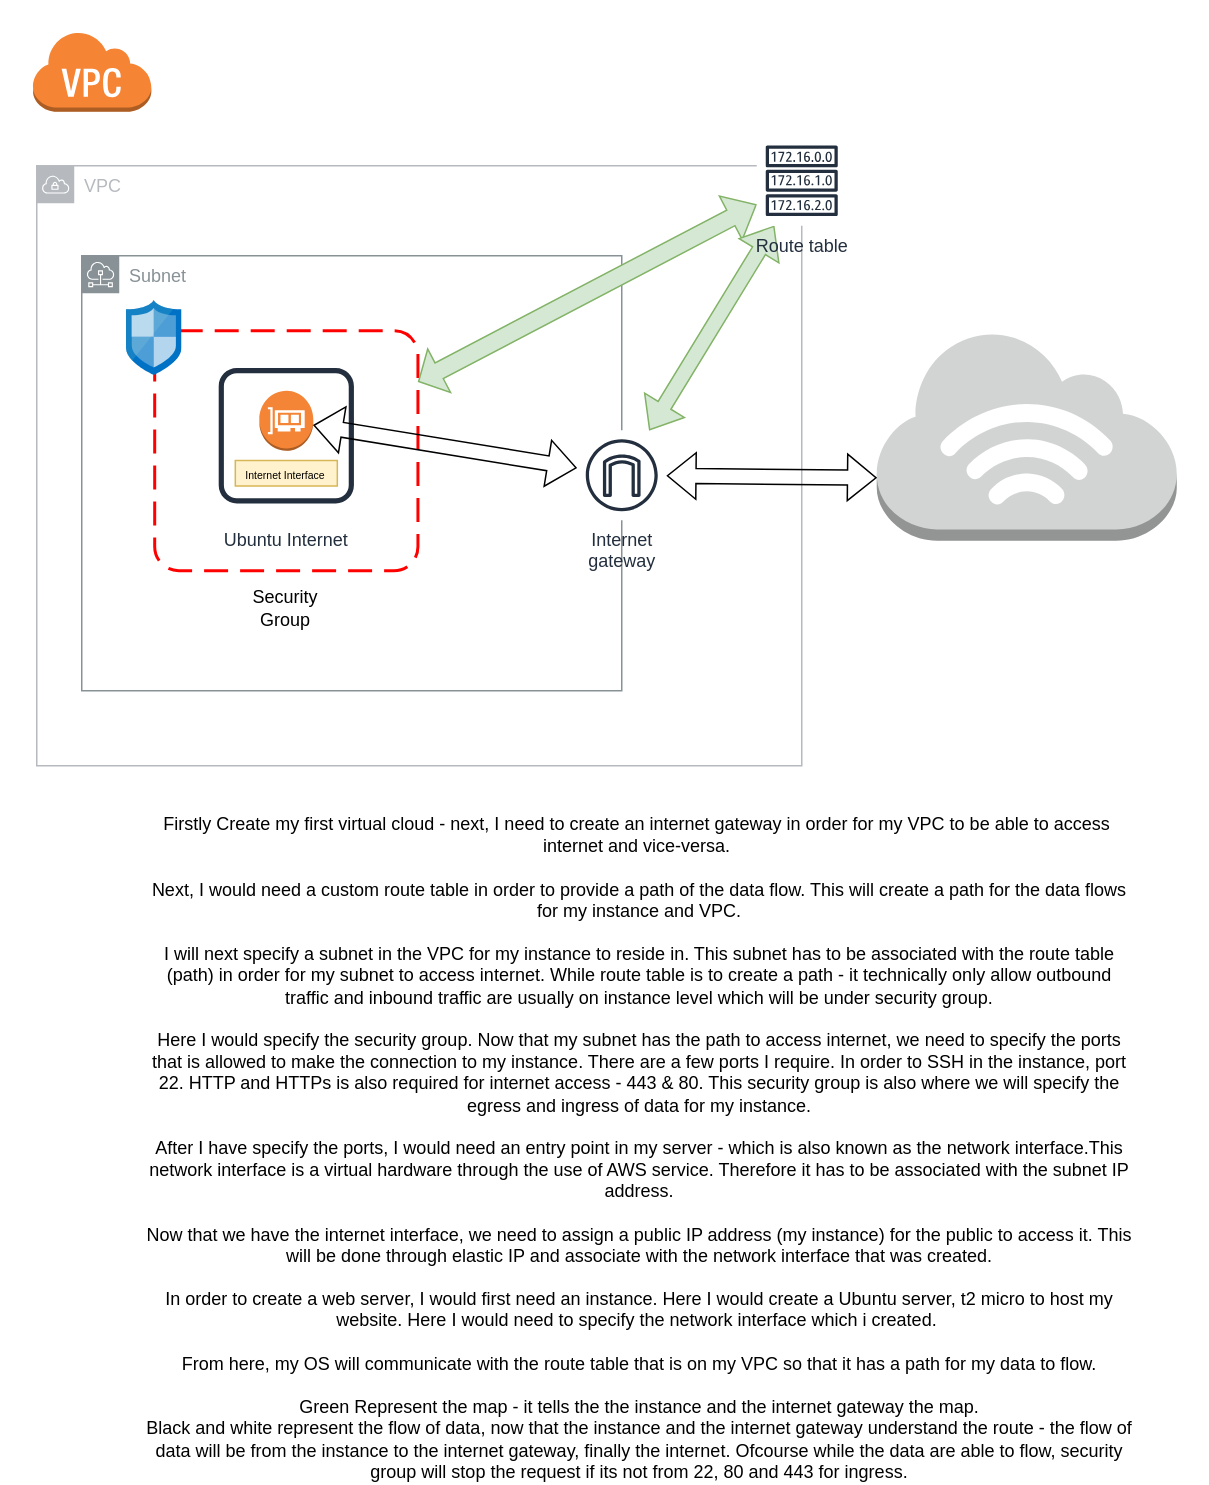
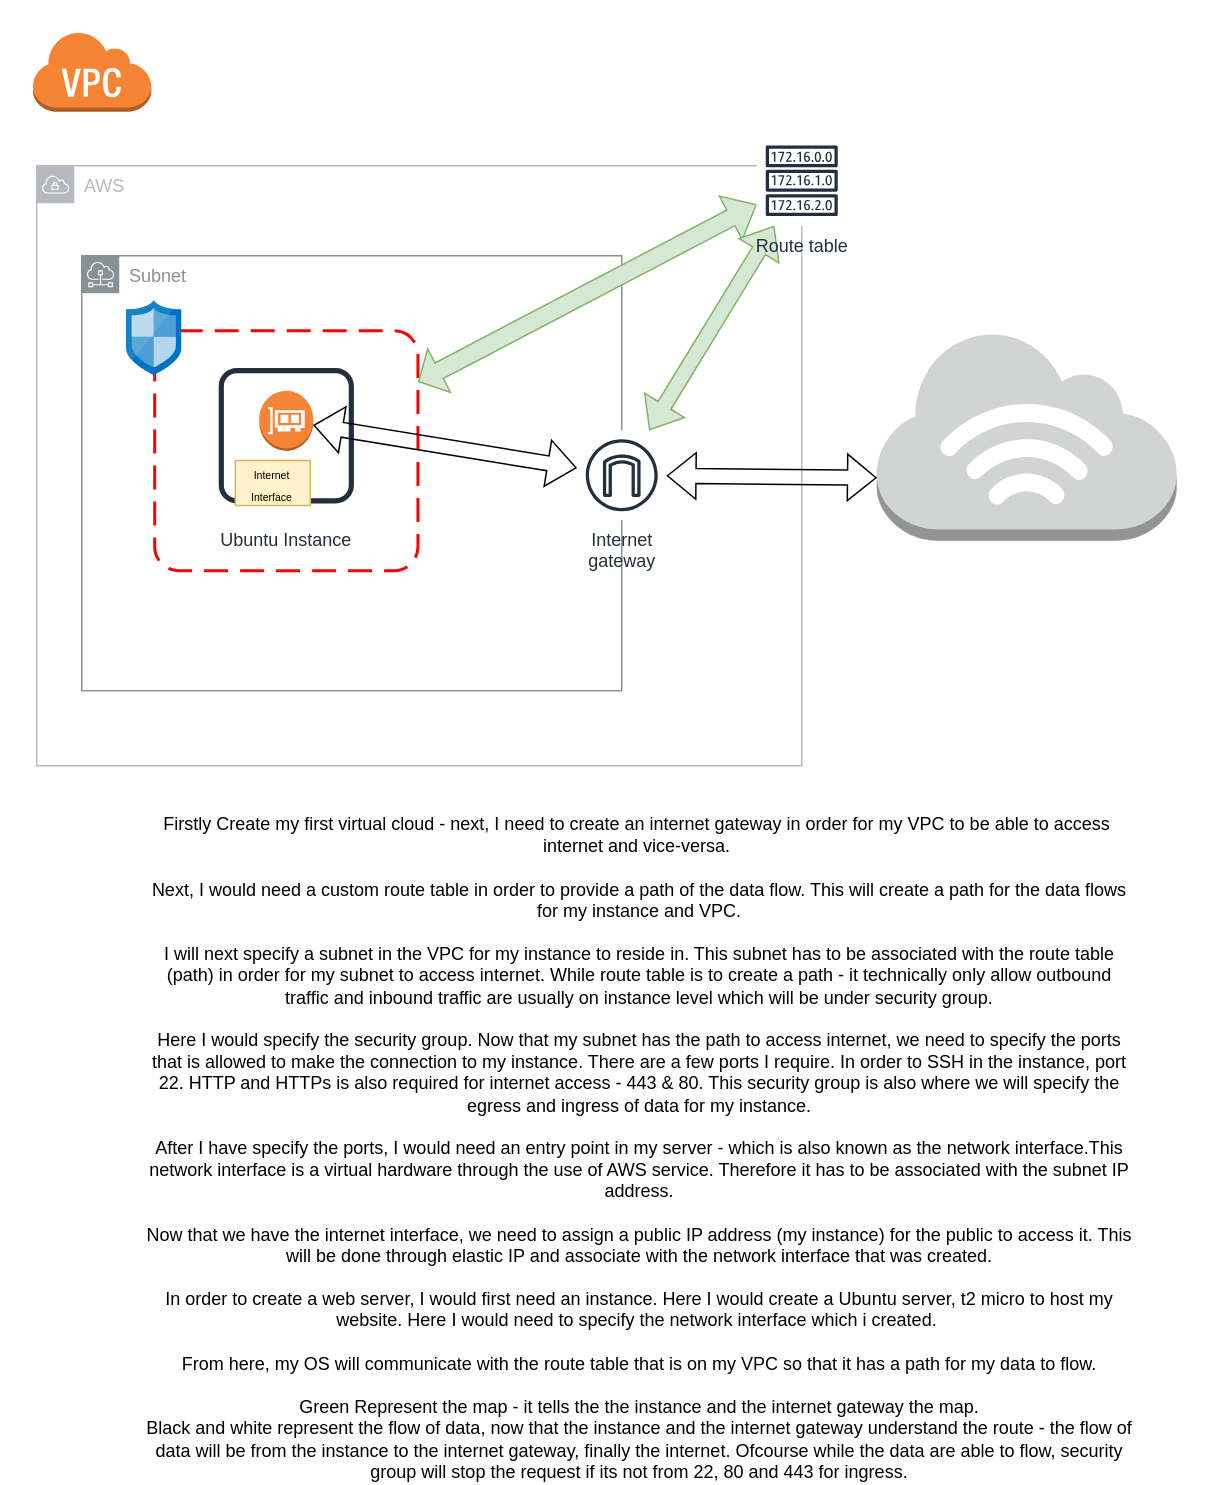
node "VPC": label "VPC" -> "AWS"
node "Internet Interface": size 102x26 -> 75x45
node "Ubuntu Internet": label "Ubuntu Internet" -> "Ubuntu Instance"
node "Security Group": removed
